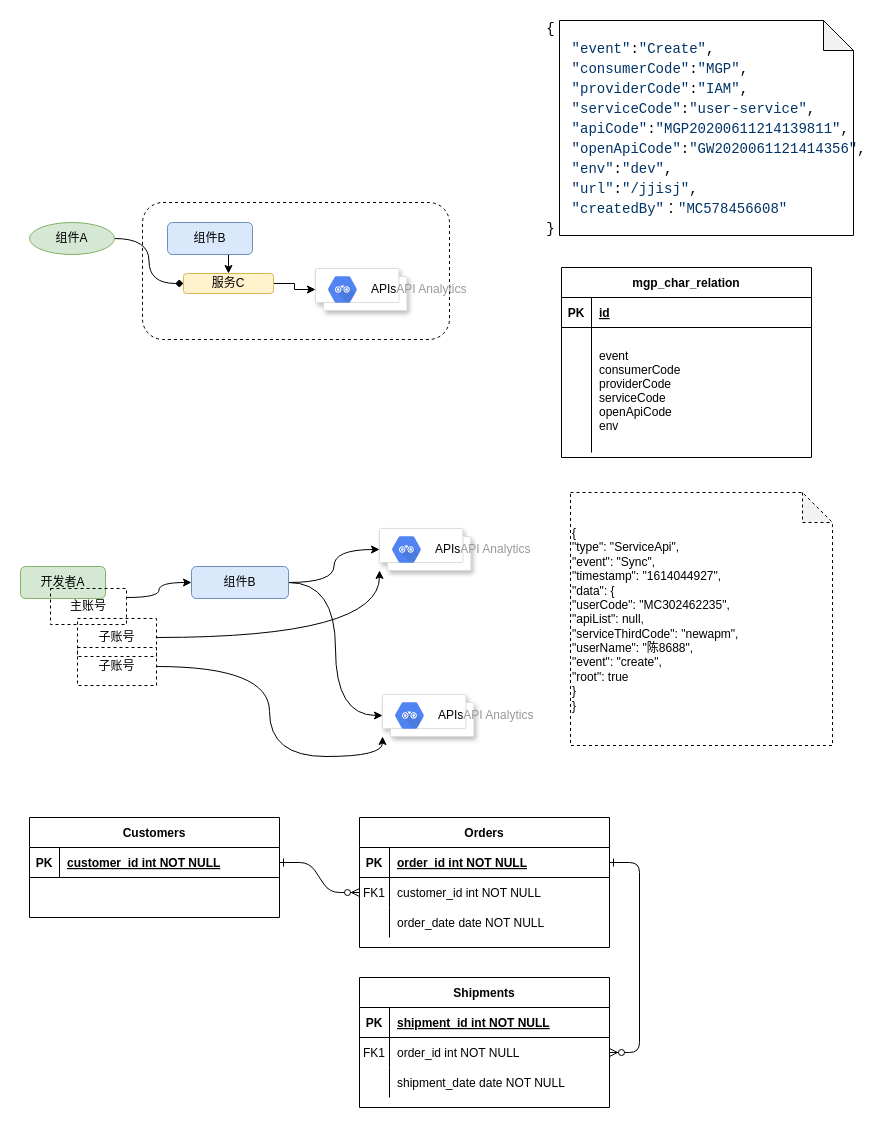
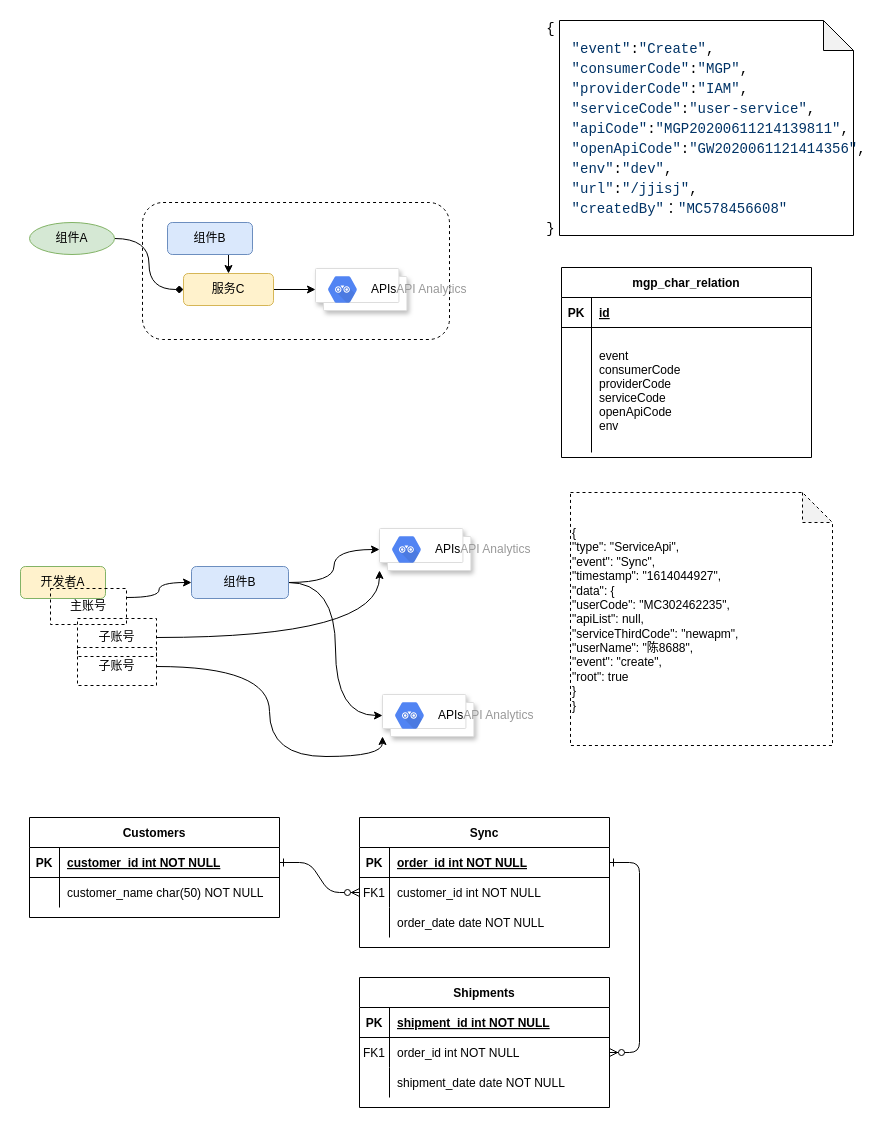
node "服务C": size 90x20 -> 90x32
node "开发者A": fillcolor #d5e8d4 -> #fff2cc
node "Orders": label "Orders" -> "Sync"
node "customer_name char(50) NOT NULL": added
